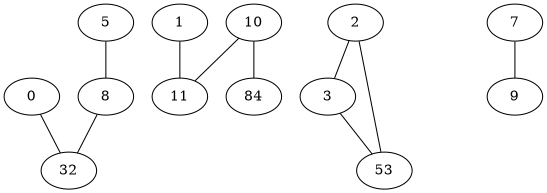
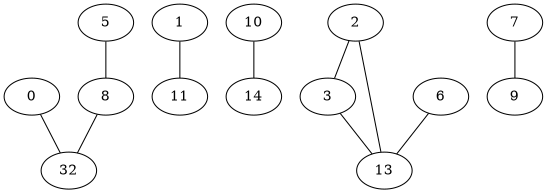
edge "10" -- "11": removed
node "84": label "84" -> "14"
node "6": added
node "53": label "53" -> "13"
